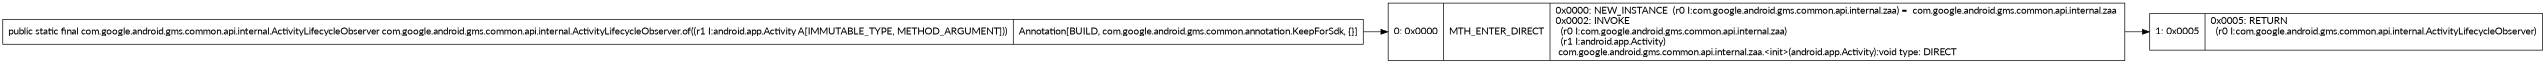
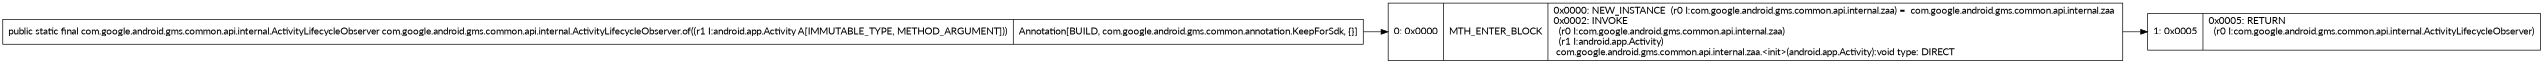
node "0: 0x0000": text "MTH_ENTER_DIRECT" -> "MTH_ENTER_BLOCK"
